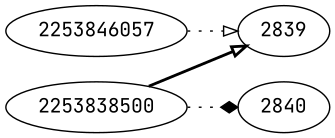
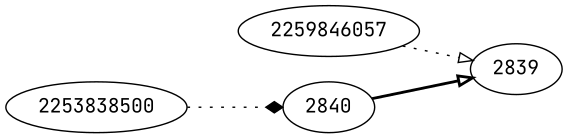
node "2253846057": label "2253846057" -> "2259846057"
edge "2253838500" -> "2839": now "2840" -> "2839"
